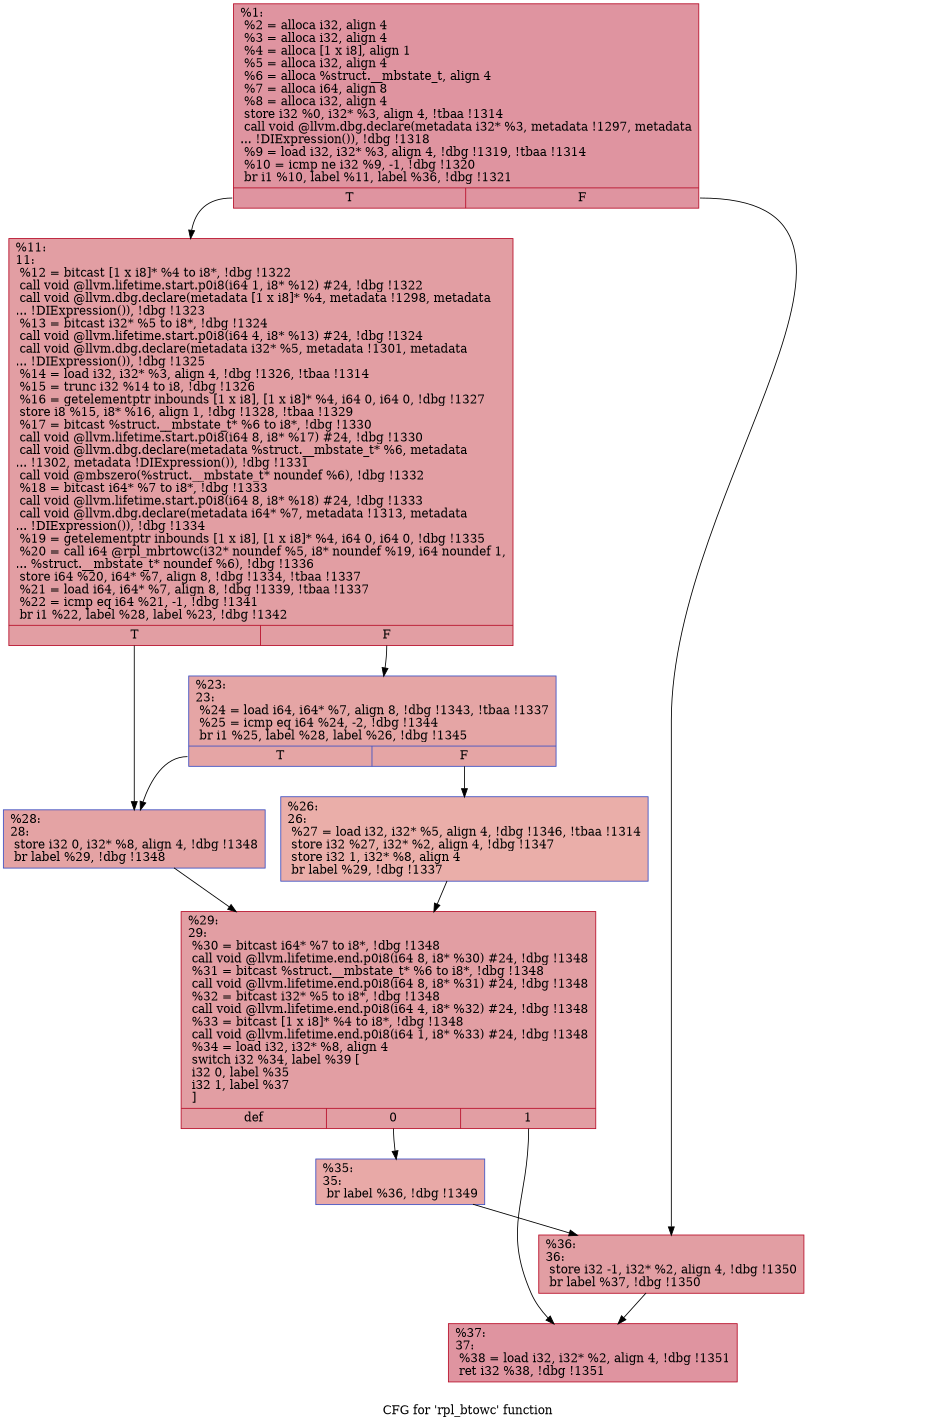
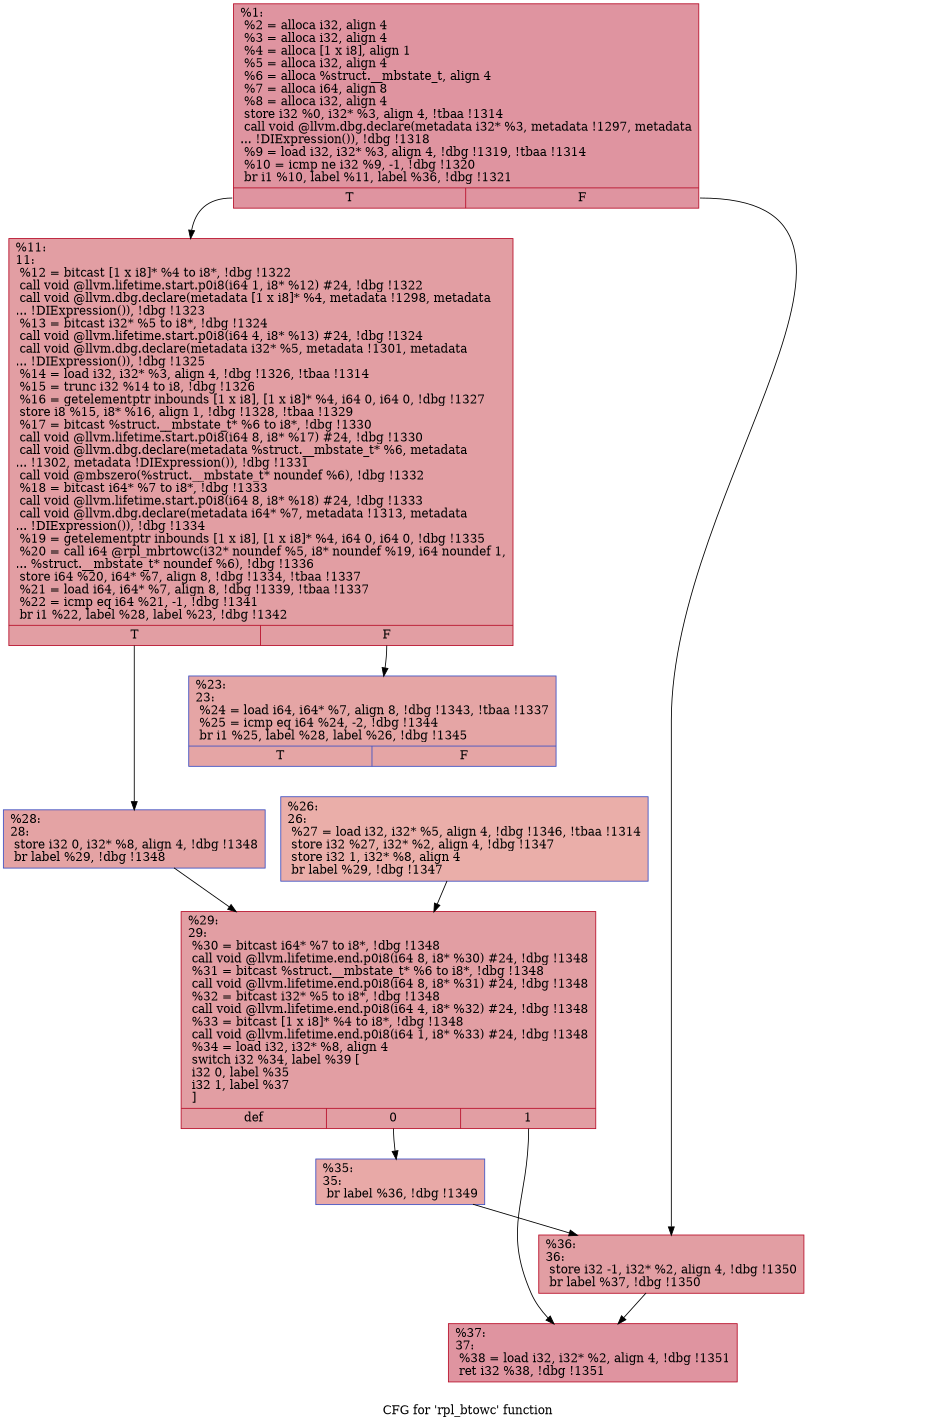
edge "%23:" -> "%28:": removed
edge "%23:" -> "%26:": removed
node "%26:": text "br label %29, !dbg !1337" -> "br label %29, !dbg !1347"
